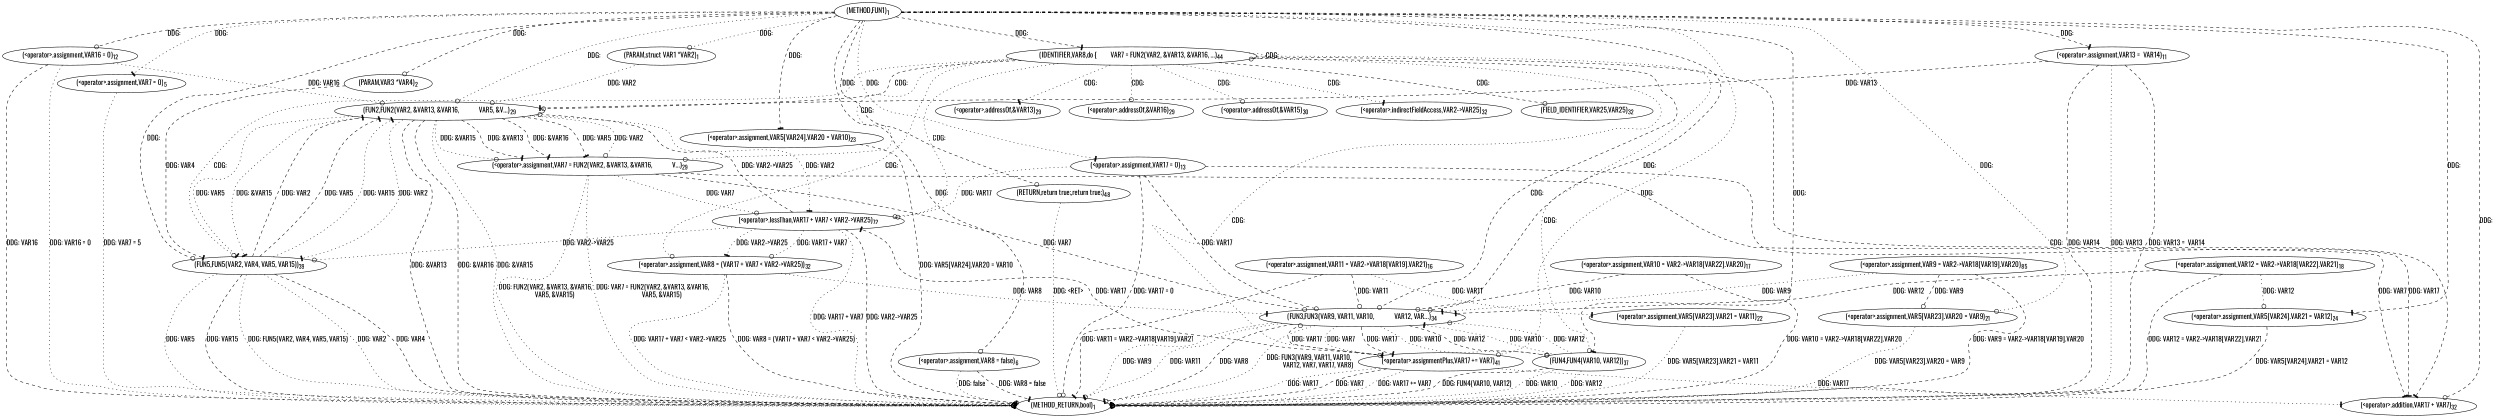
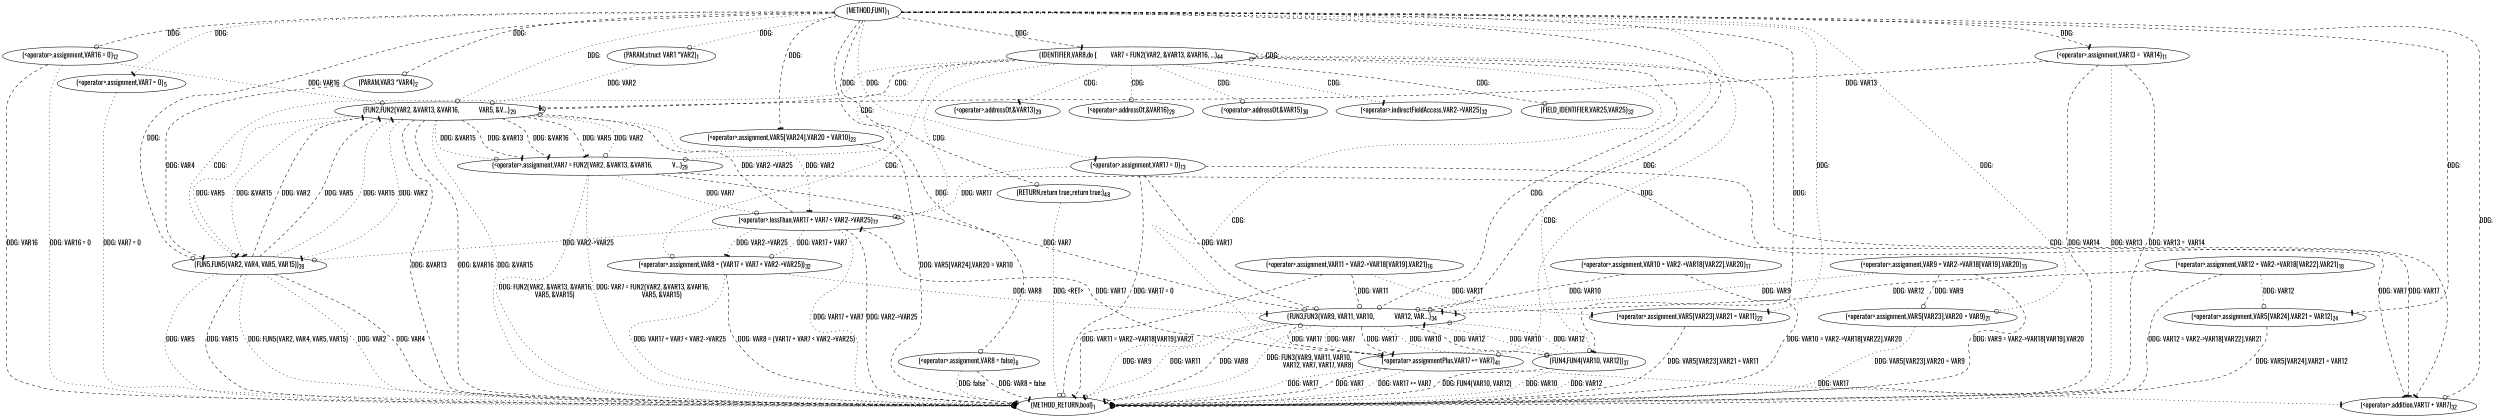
edge "(METHOD,FUN1)" -> "(<operator>.assignment,VAR5[VAR23].VAR21 = VAR11)": added, label "DDG:"
edge "(<operator>.assignment,VAR7 = 0)" -> "(METHOD_RETURN,bool)": label "DDG: VAR7 = 5" -> "DDG: VAR7 = 0"
node "(<operator>.assignment,VAR9 = VAR2->VAR18[VAR19].VAR20)": text "85" -> "15"
edge "(<operator>.assignment,VAR5[VAR23].VAR21 = VAR11)" -> "(METHOD_RETURN,bool)": style dotted -> dashed
